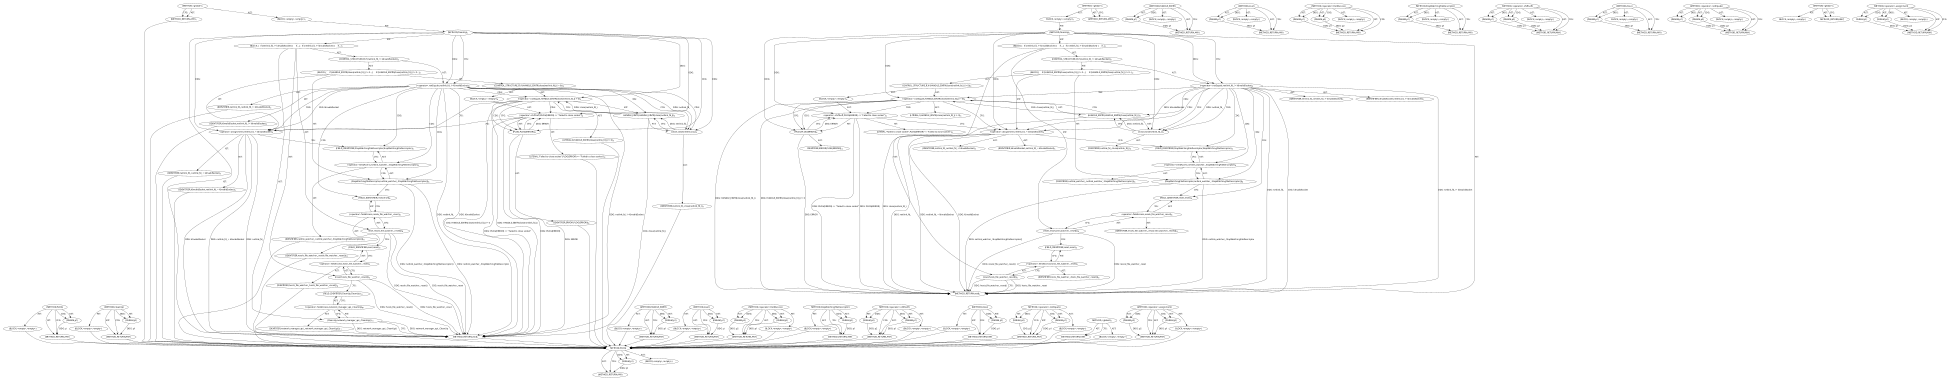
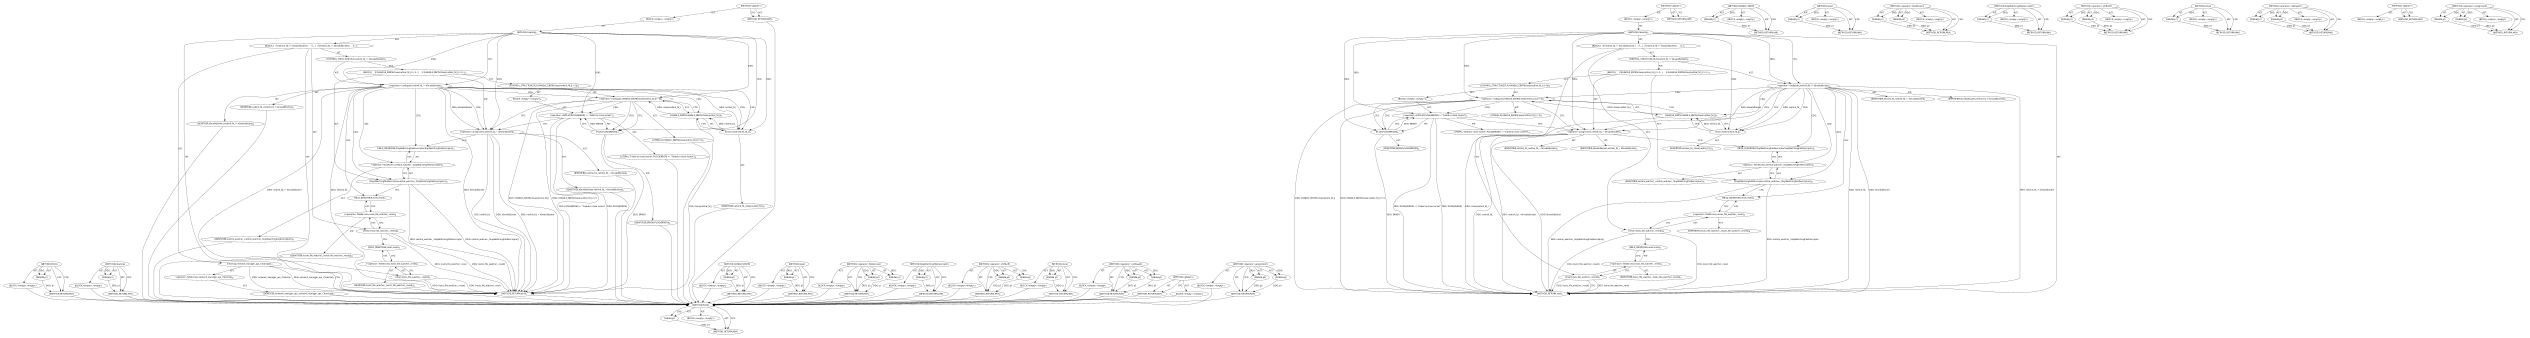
node "(FIELD_IDENTIFIER,CleanUp,CleanUp)": removed
edge "(<operator>.fieldAccess,network_manager_api_.CleanUp)" -> "(CleanUp,network_manager_api_.CleanUp())": removed, label "CFG:"
